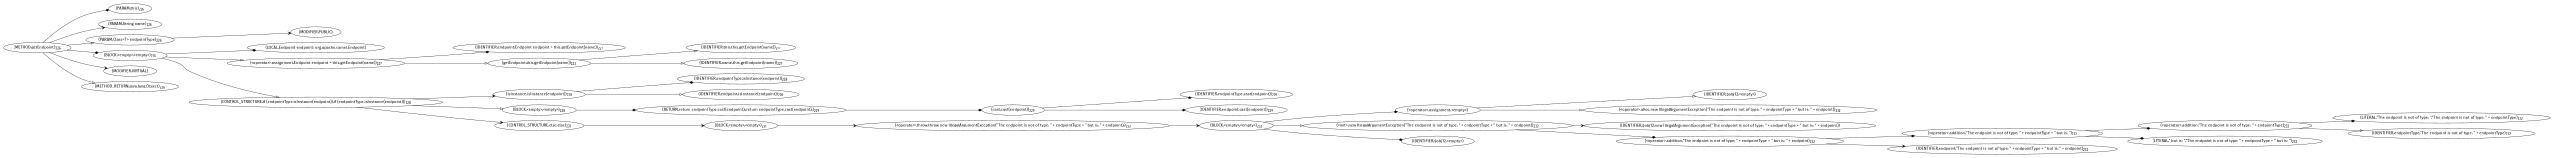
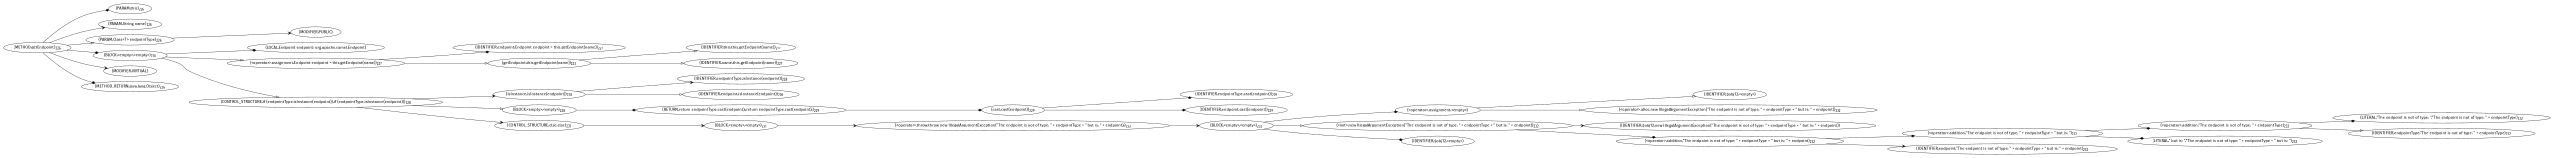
edge "(METHOD,getEndpoint)" -> "(METHOD_RETURN,java.lang.Object)": arrowhead onormal -> diamond
edge "(isInstance,isInstance(endpoint))" -> "(IDENTIFIER,endpointType,isInstance(endpoint))": arrowhead diamond -> vee
